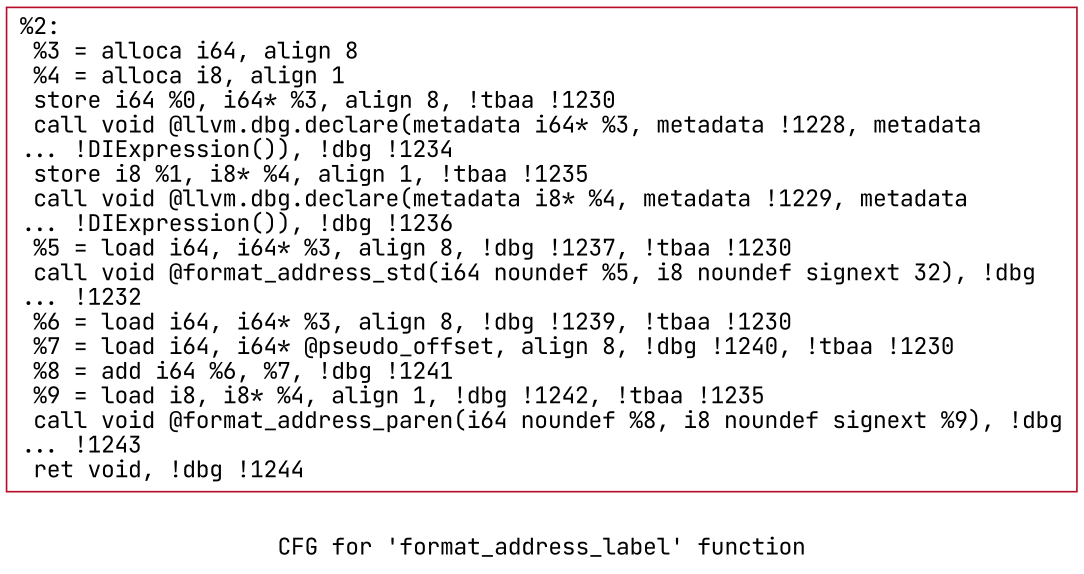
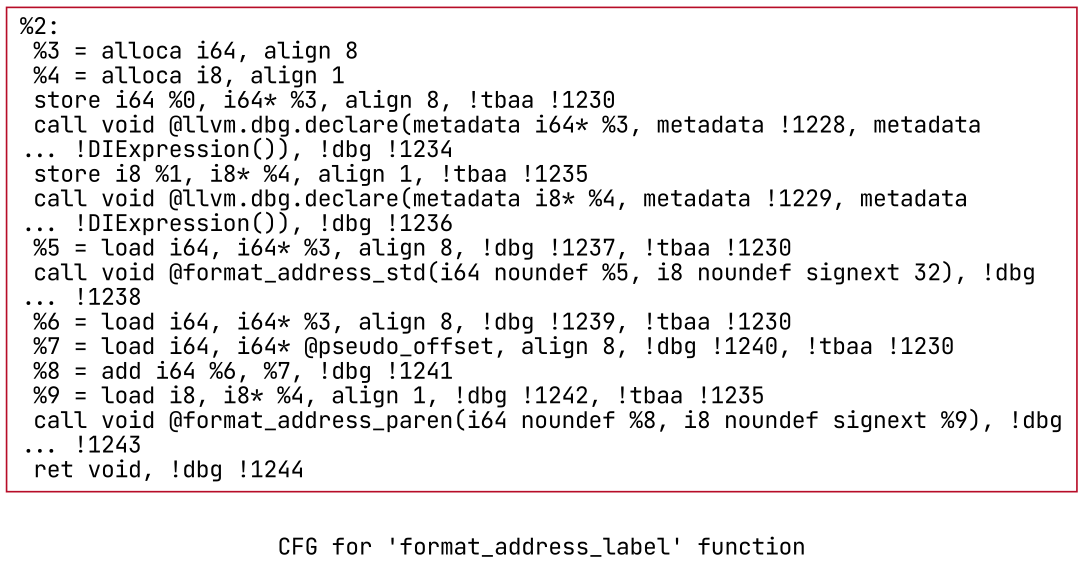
node "%2:": text "... !1232" -> "... !1238"
